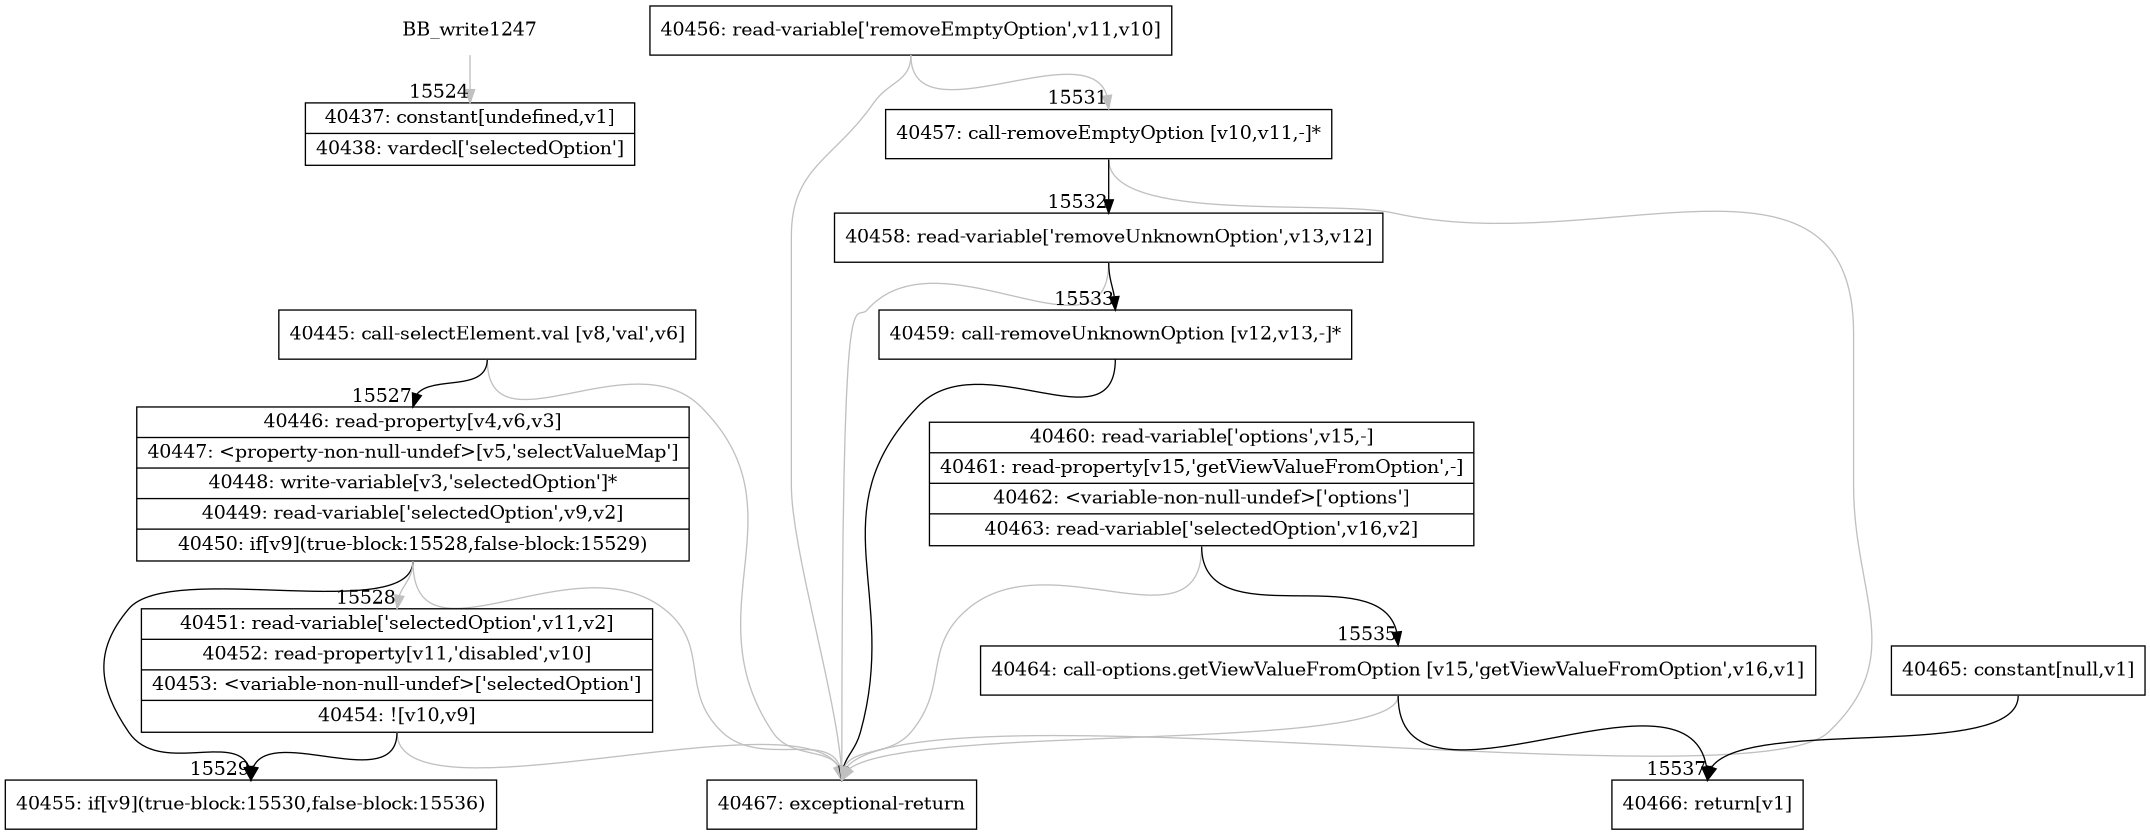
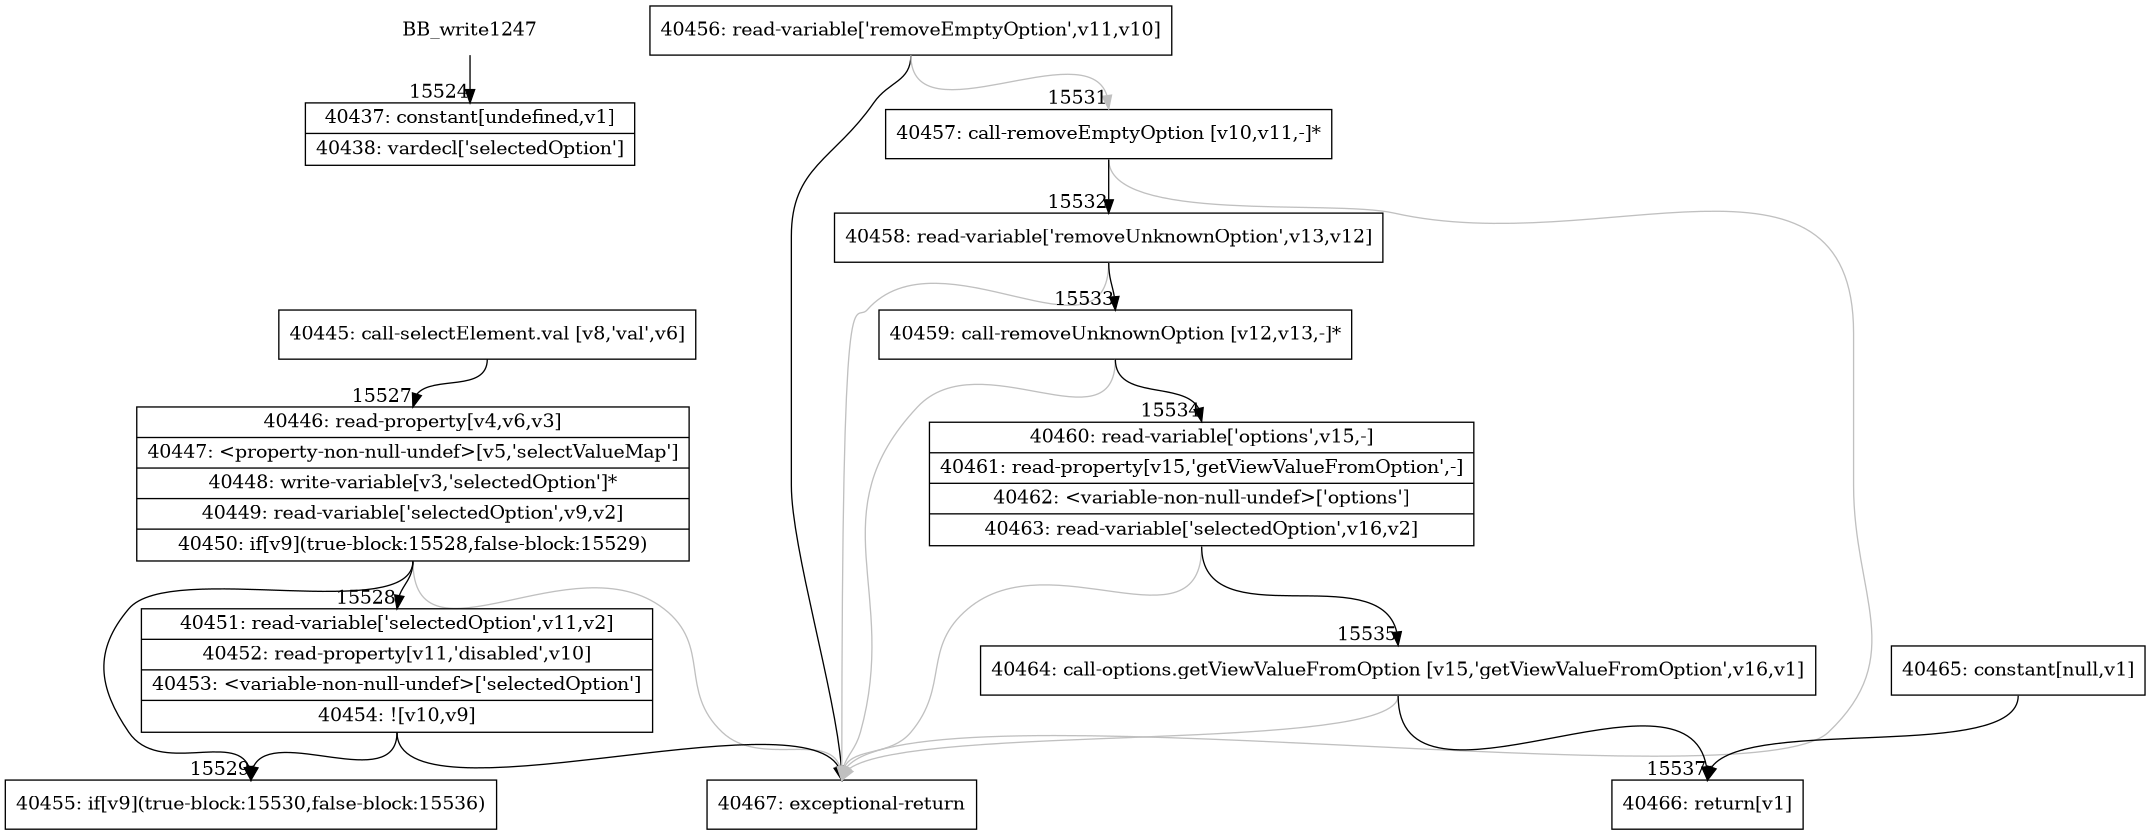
edge "BB_write1247" -> "40437: constant[undefined,v1]": color gray -> black
edge "40459: call-removeUnknownOption [v12,v13,-]*" -> "40460: read-variable['options',v15,-]": added
edge "40456: read-variable['removeEmptyOption',v11,v10]" -> "40467: exceptional-return": color gray -> black
edge "40459: call-removeUnknownOption [v12,v13,-]*" -> "40467: exceptional-return": color black -> gray
edge "40445: call-selectElement.val [v8,'val',v6]" -> "40467: exceptional-return": removed
edge "40446: read-property[v4,v6,v3]" -> "40451: read-variable['selectedOption',v11,v2]": color gray -> black
edge "40451: read-variable['selectedOption',v11,v2]" -> "40467: exceptional-return": color gray -> black
